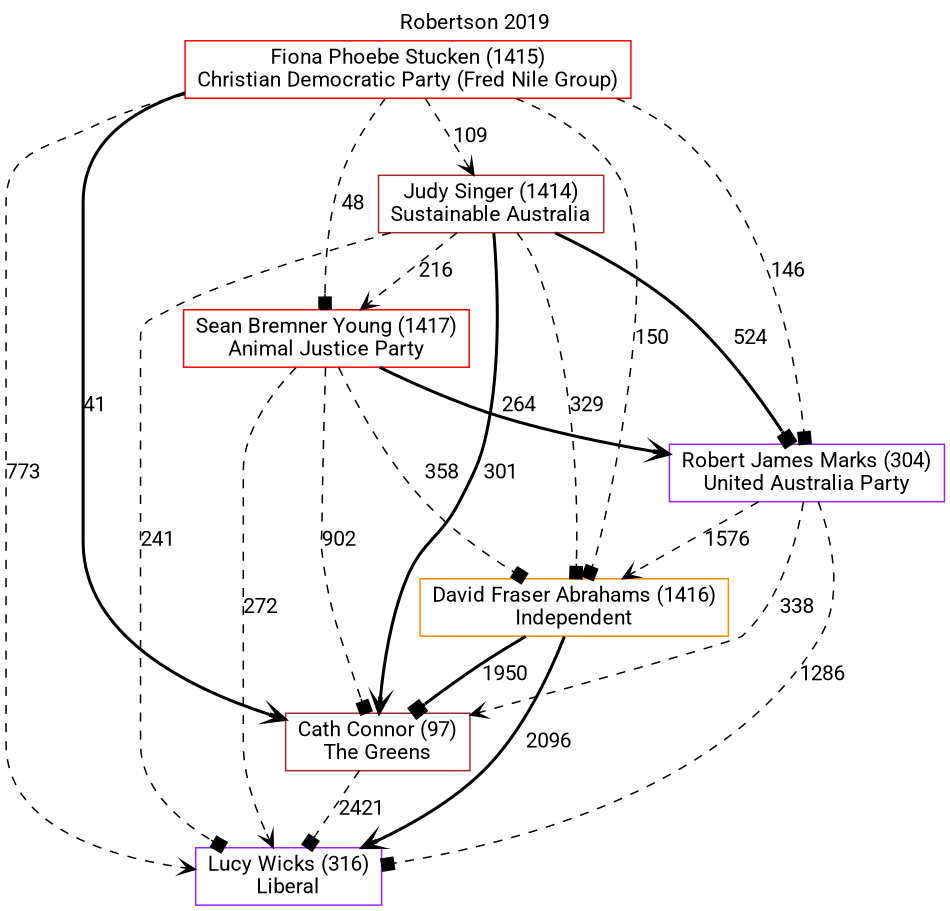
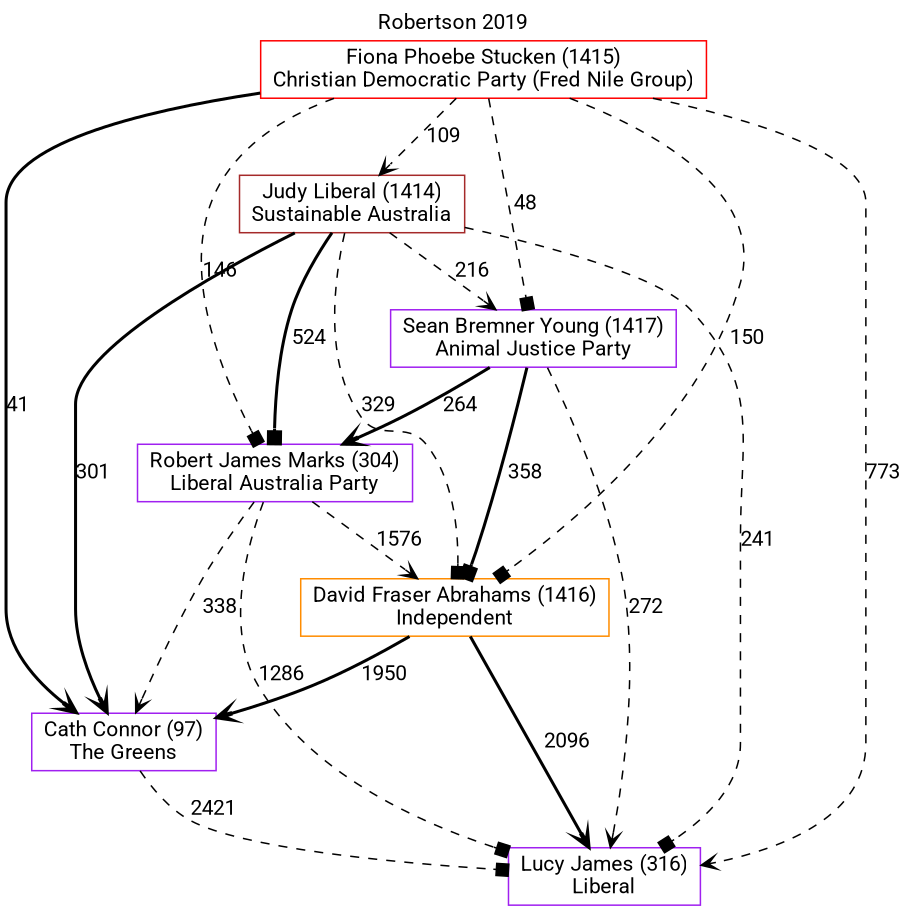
node "Judy Singer (1414) Sustainable Australia": label "Judy Singer (1414) Sustainable Australia" -> "Judy Liberal (1414) Sustainable Australia"
node "Sean Bremner Young (1417) Animal Justice Party": color red -> purple
node "Robert James Marks (304) United Australia Party": label "Robert James Marks (304) United Australia Party" -> "Robert James Marks (304) Liberal Australia Party"
edge "Sean Bremner Young (1417) Animal Justice Party" -> "David Fraser Abrahams (1416) Independent": style dashed -> bold
edge "Sean Bremner Young (1417) Animal Justice Party" -> "Cath Connor (97) The Greens": removed, label "902"
edge "David Fraser Abrahams (1416) Independent" -> "Cath Connor (97) The Greens": arrowhead box -> vee
node "Cath Connor (97) The Greens": color brown -> purple
node "Lucy Wicks (316) Liberal": label "Lucy Wicks (316) Liberal" -> "Lucy James (316) Liberal"
